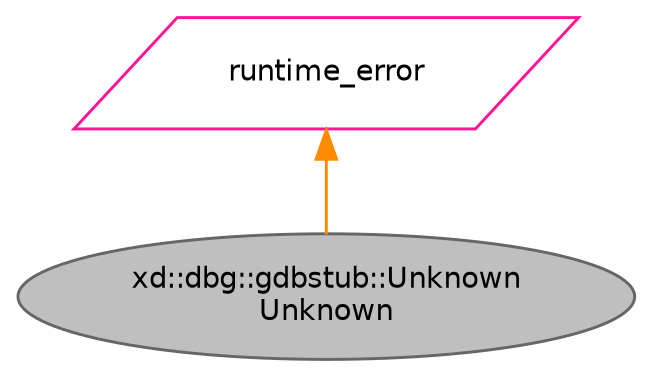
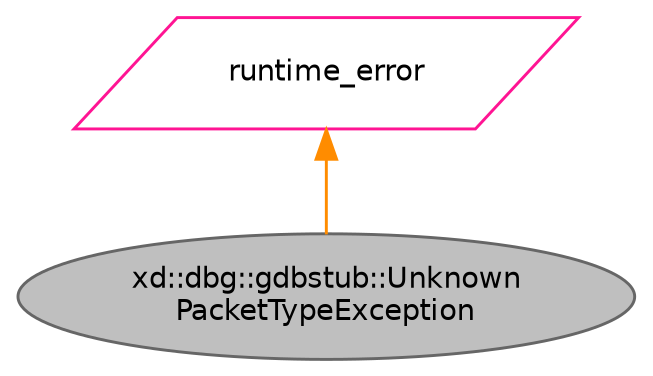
node "xd::dbg::gdbstub::Unknown Unknown": label "xd::dbg::gdbstub::Unknown Unknown" -> "xd::dbg::gdbstub::Unknown PacketTypeException"
